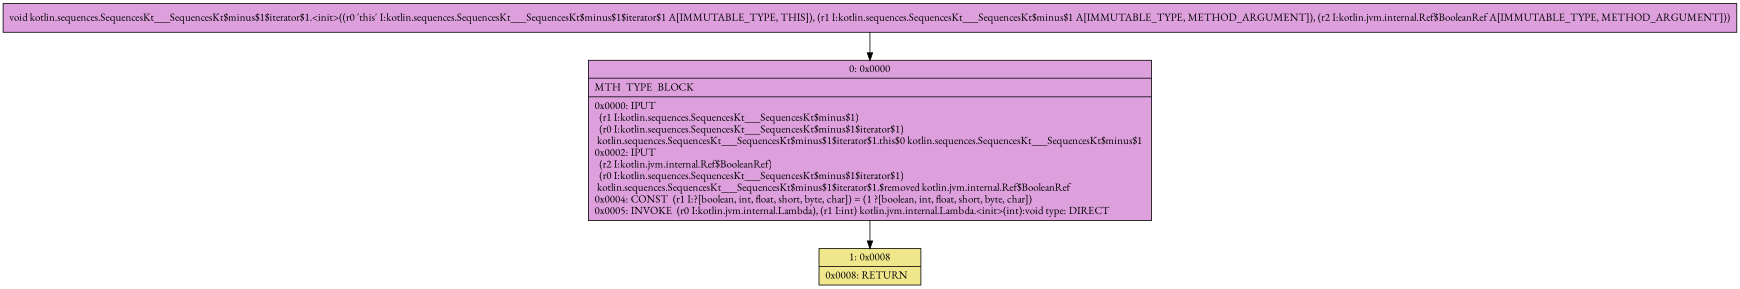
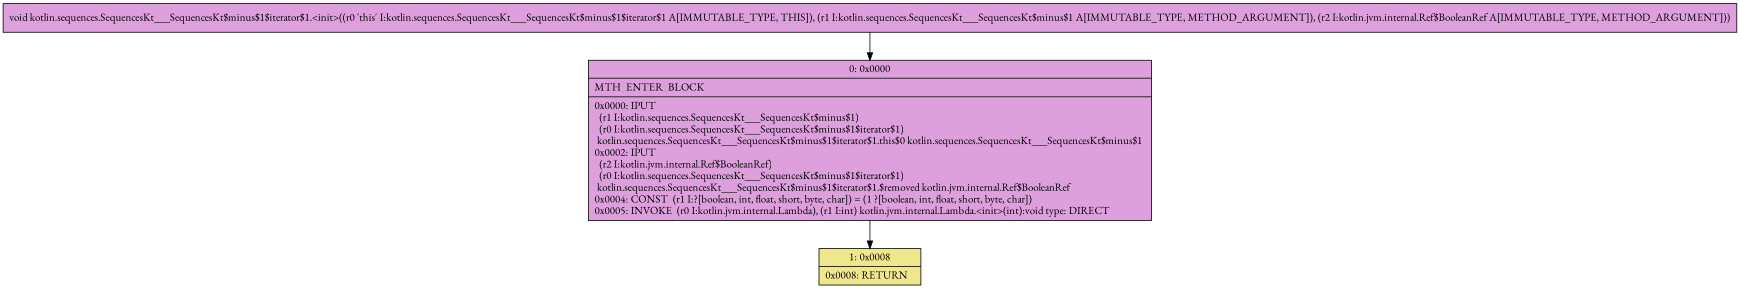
node "0: 0x0000": text "MTH_TYPE_BLOCK" -> "MTH_ENTER_BLOCK"
